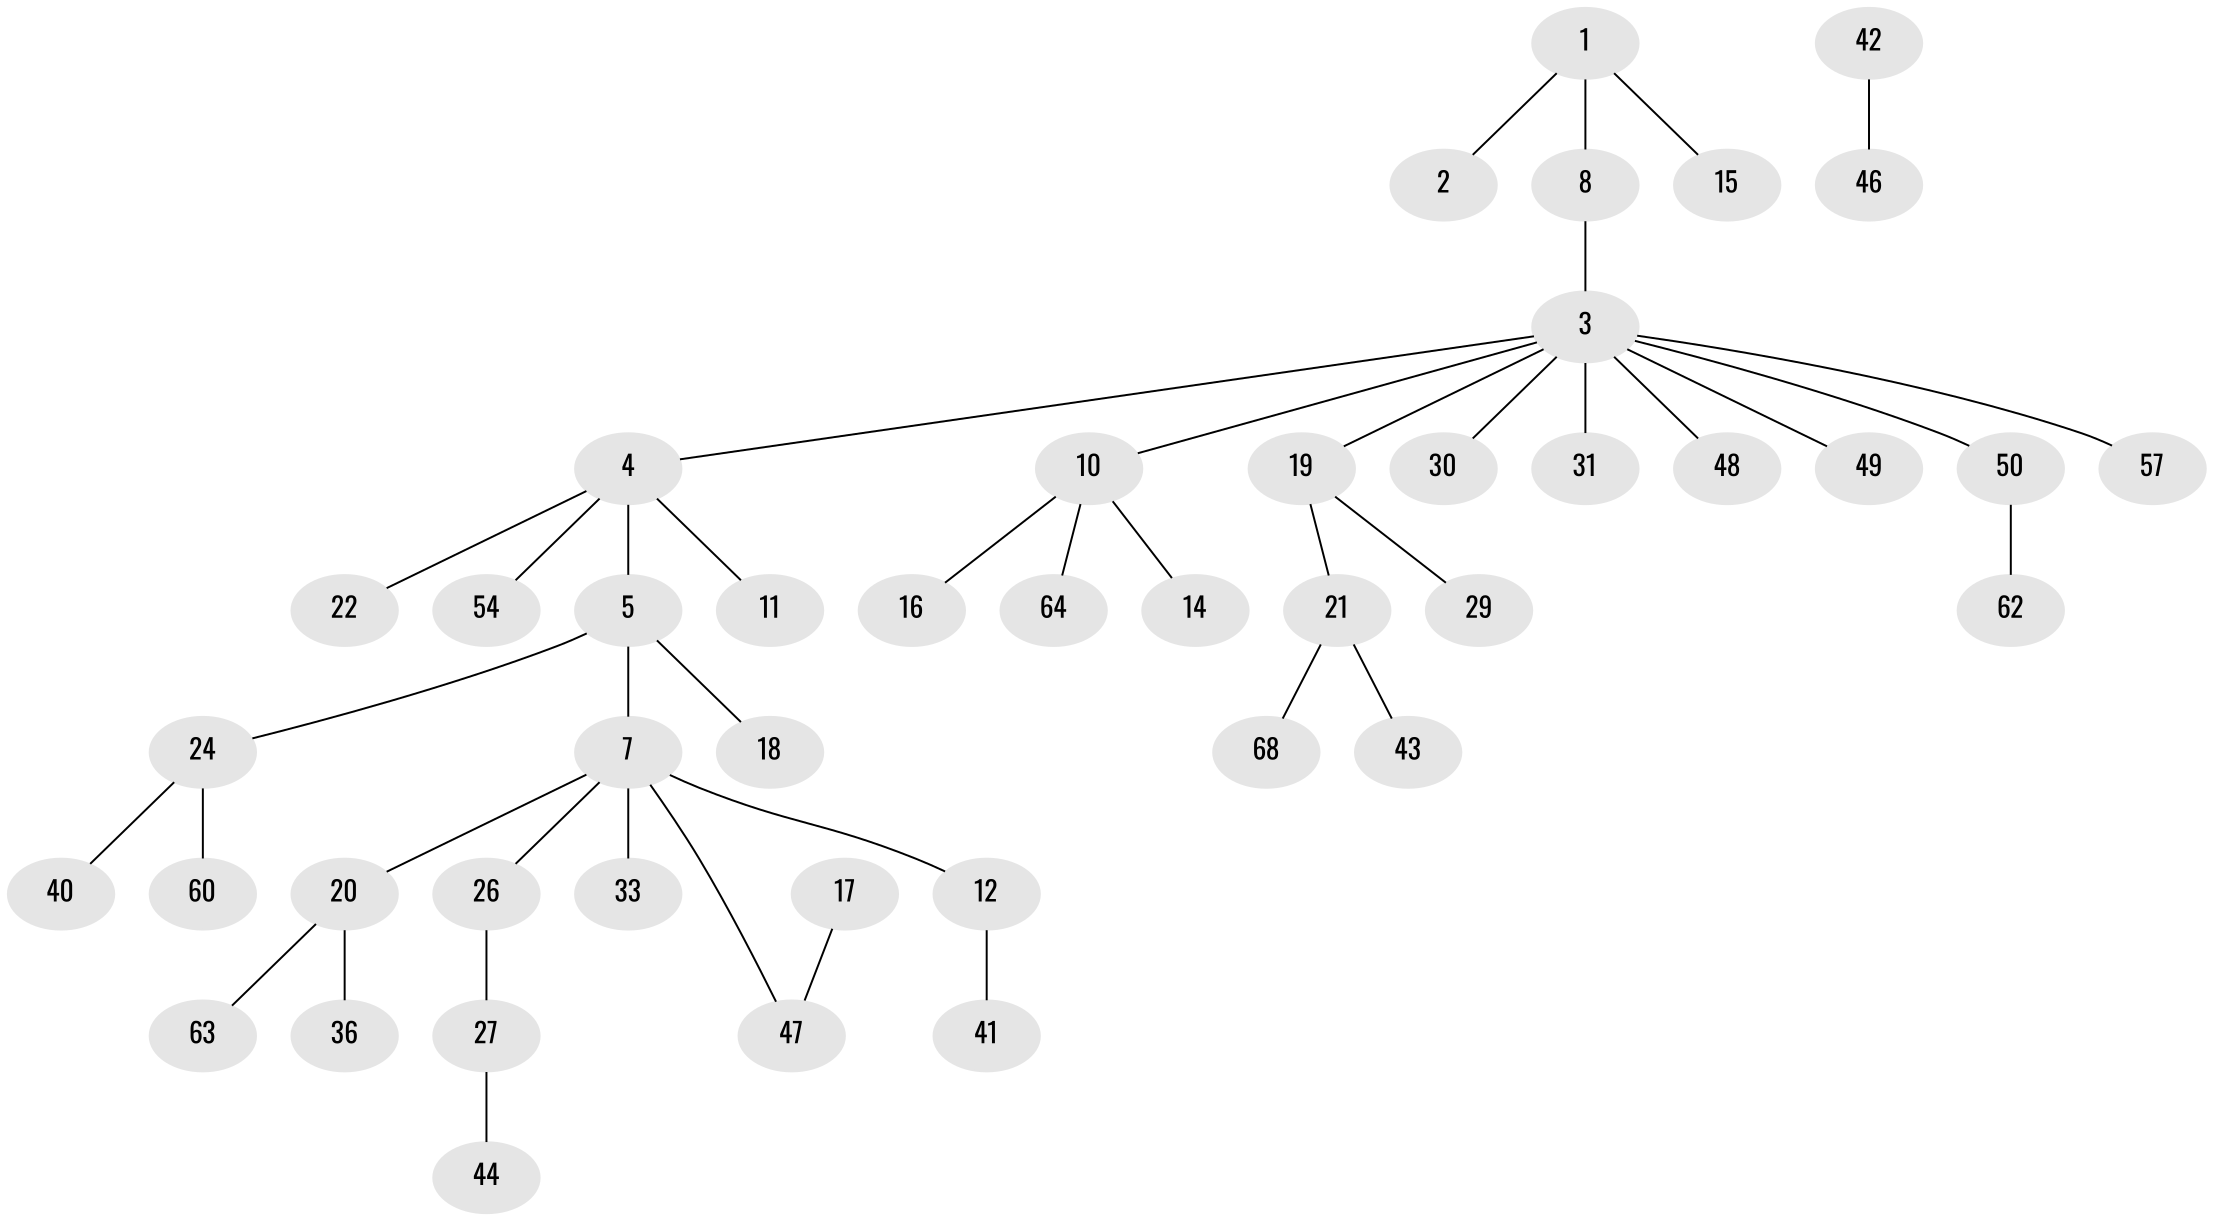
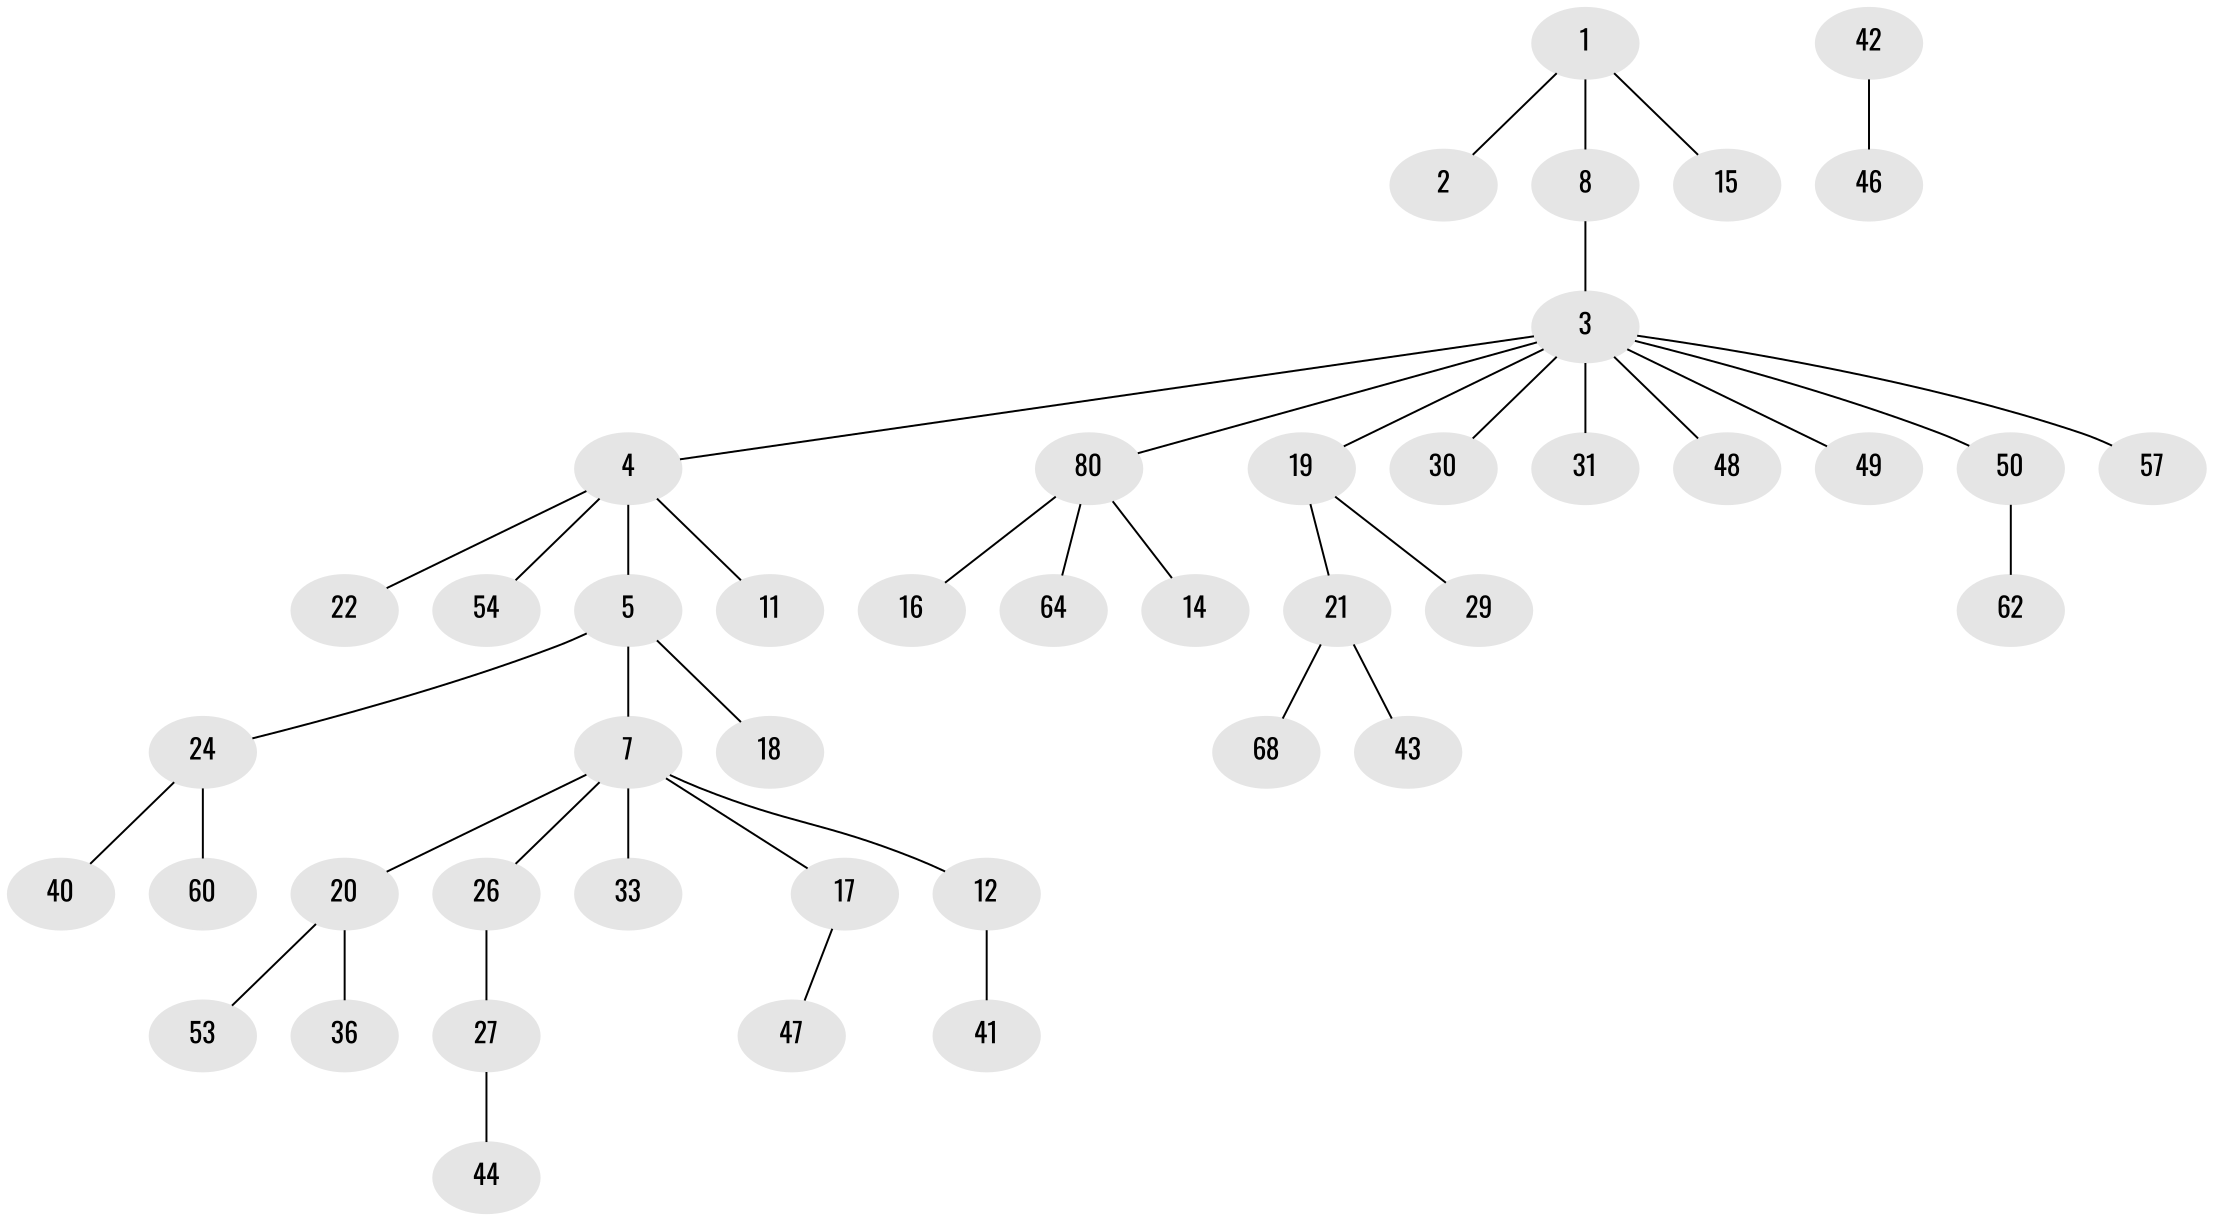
node "10": label "10" -> "80"
edge "7" -- "47": now "7" -- "17"
node "63": label "63" -> "53"
